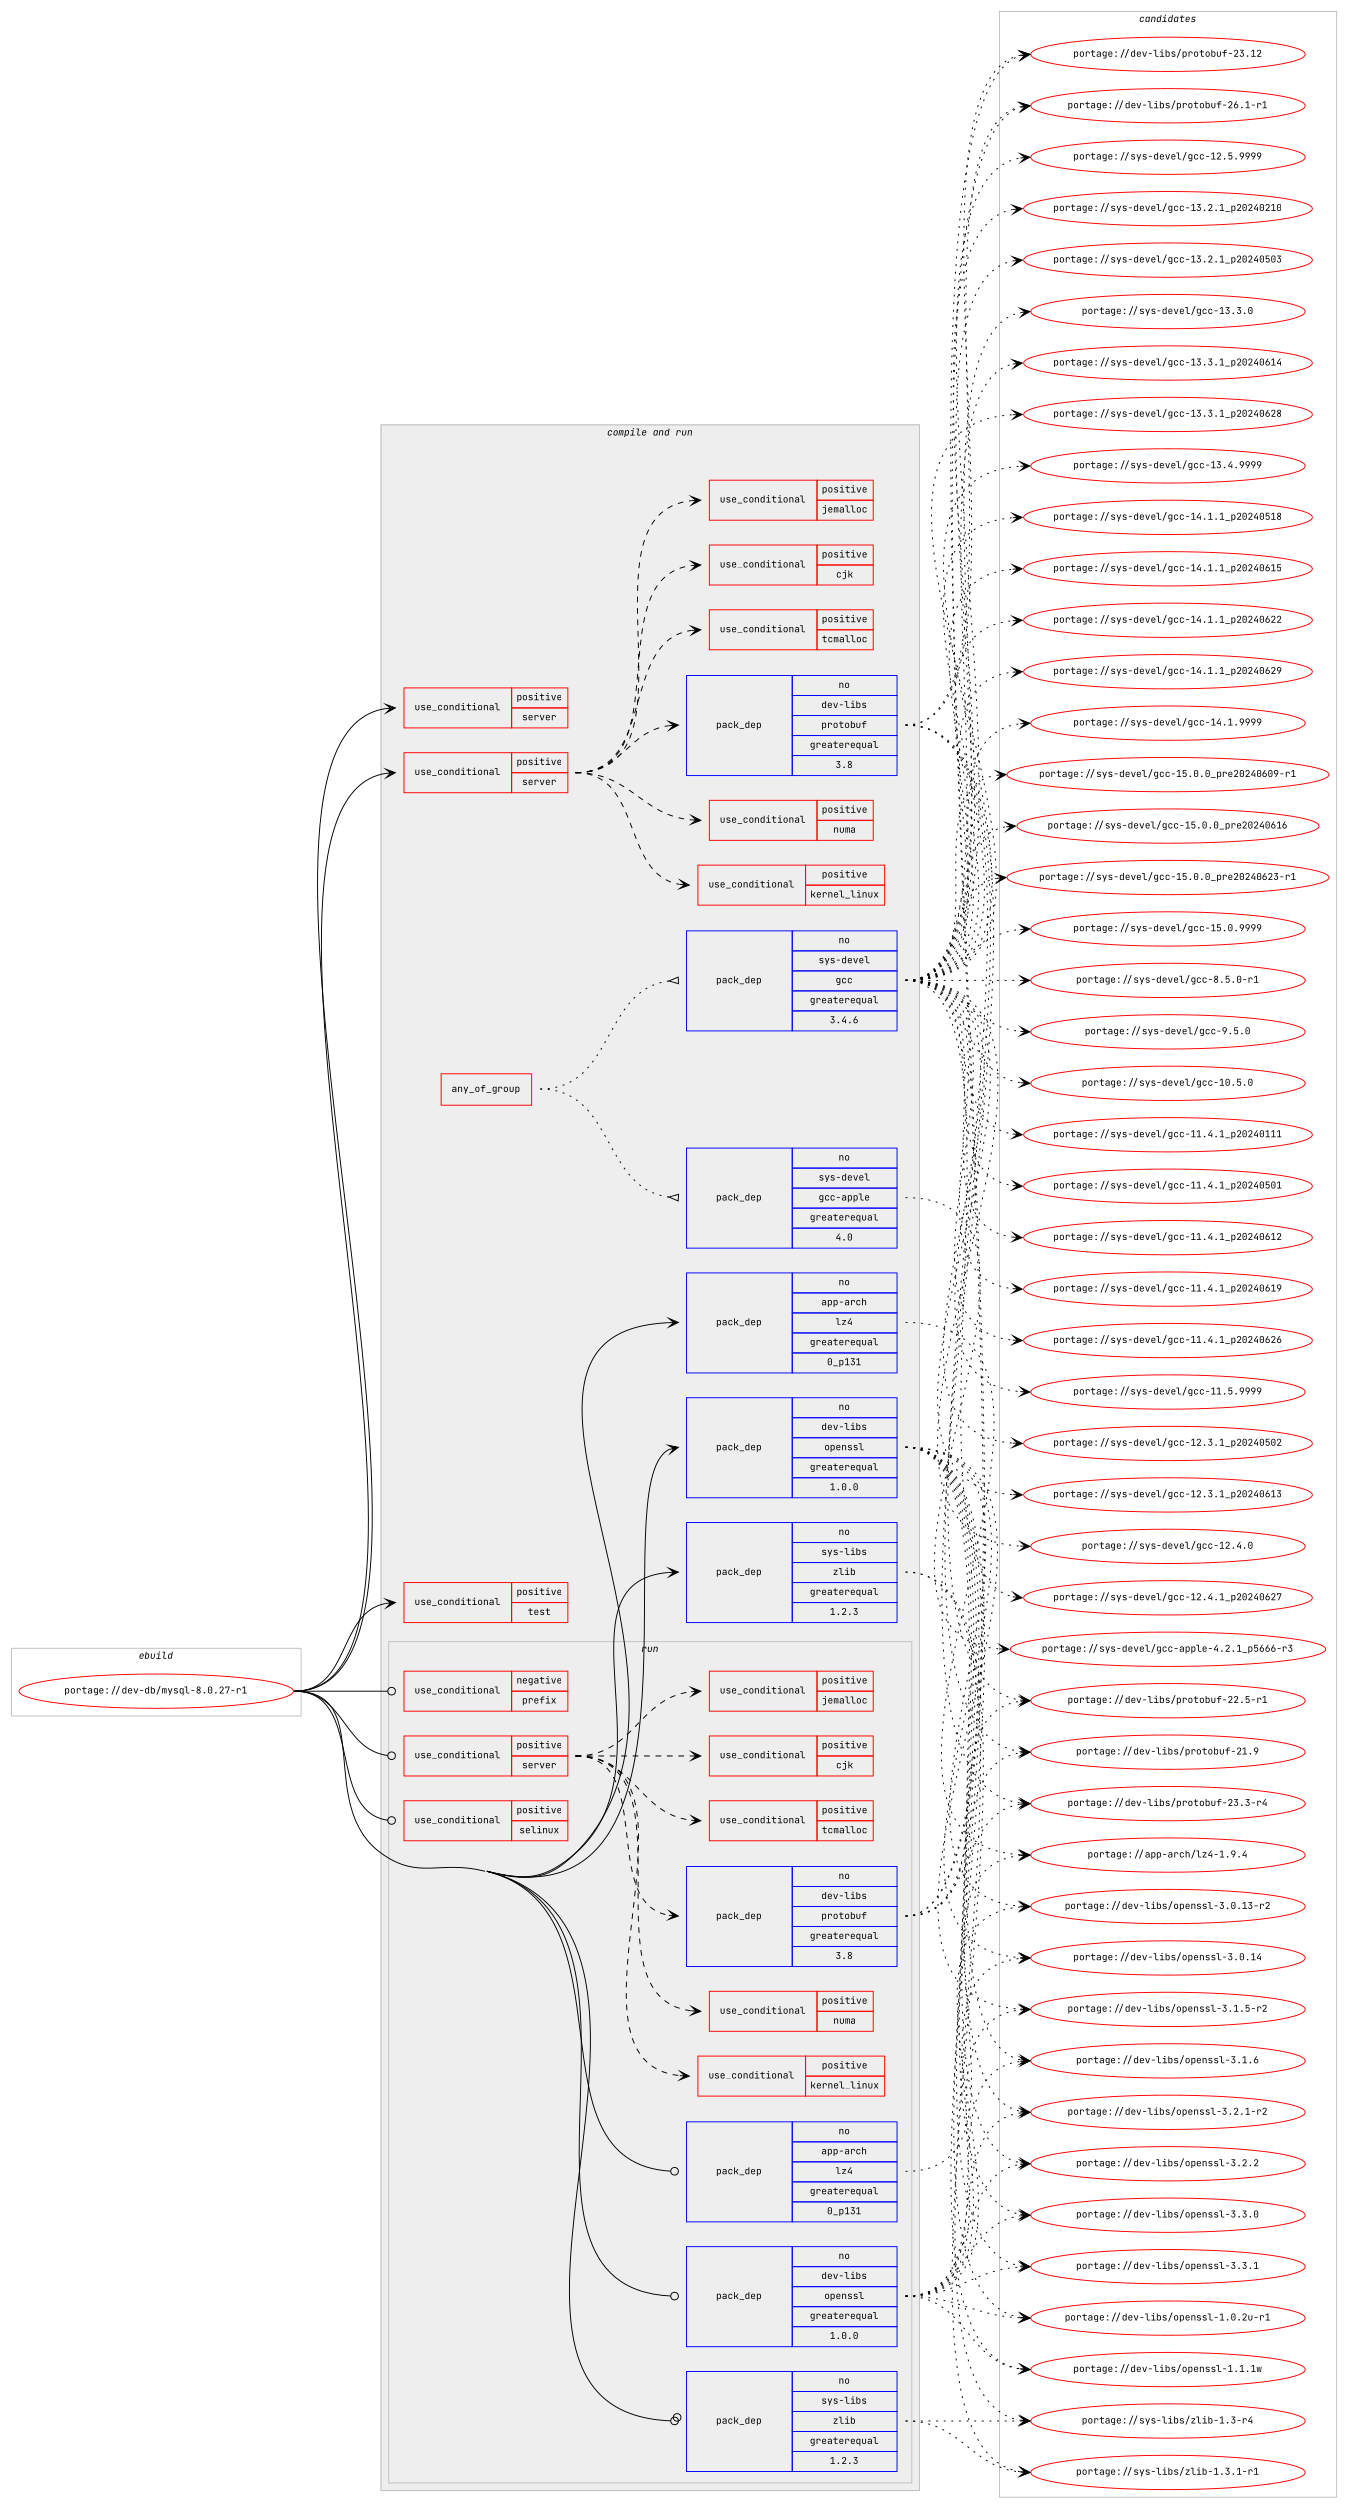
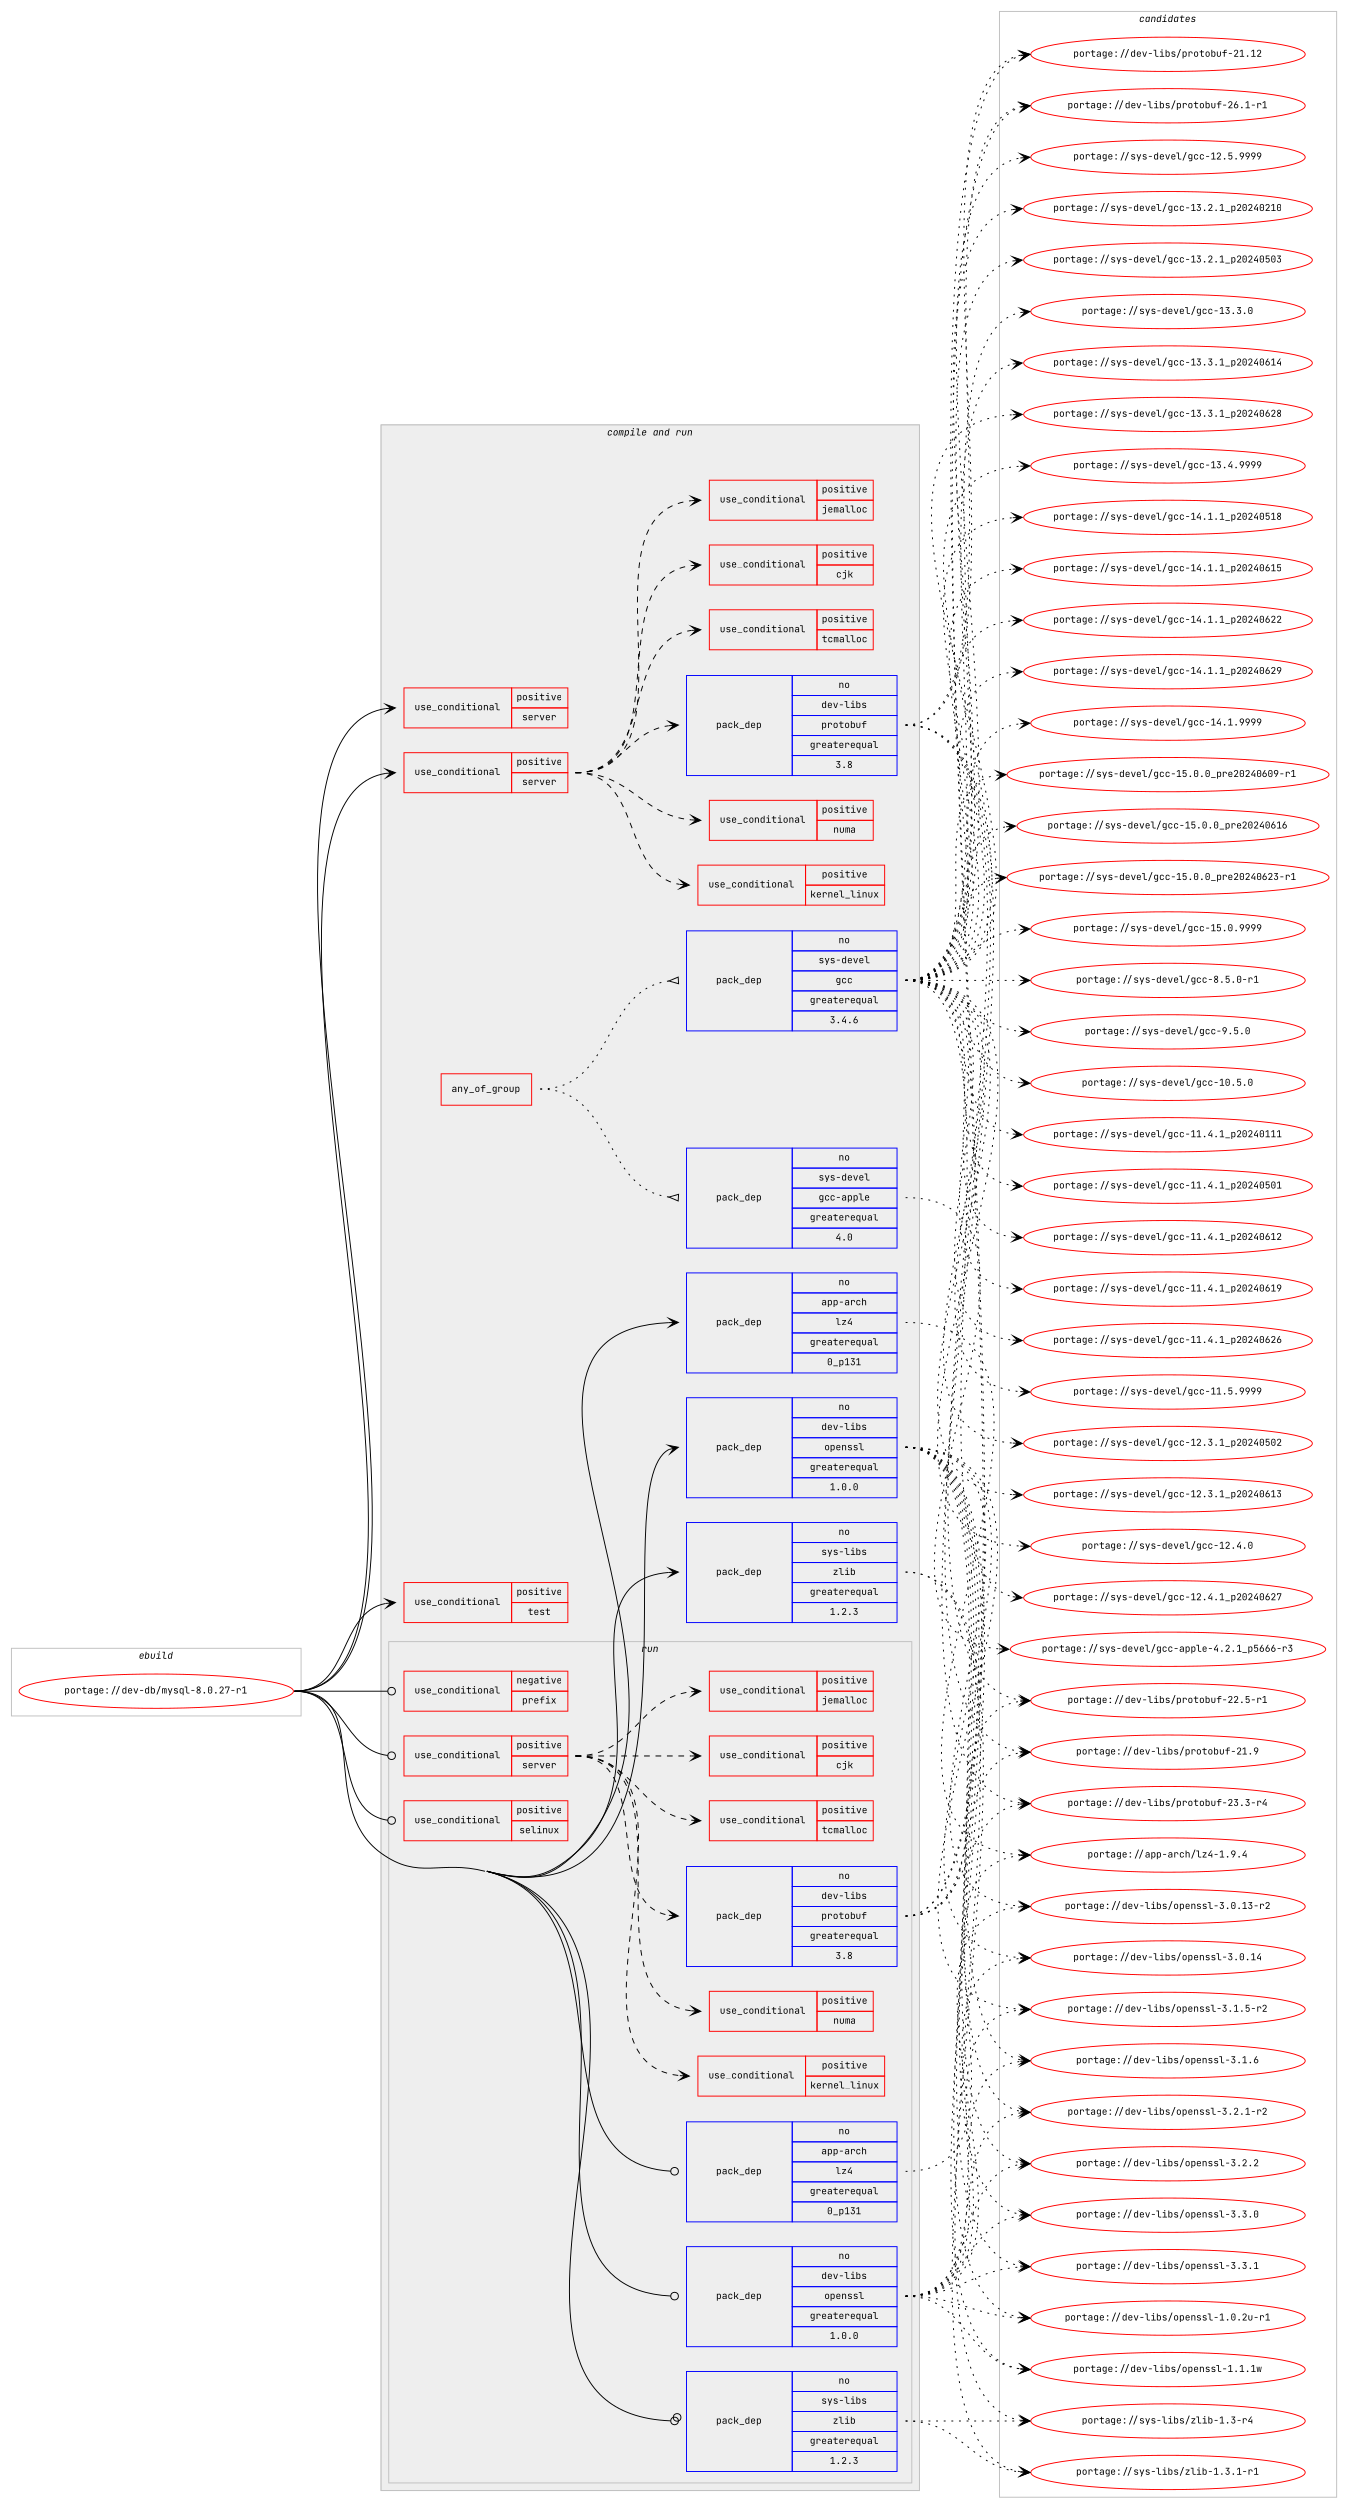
node "portage://dev-libs/protobuf-23.12": label "portage://dev-libs/protobuf-23.12" -> "portage://dev-libs/protobuf-21.12"
